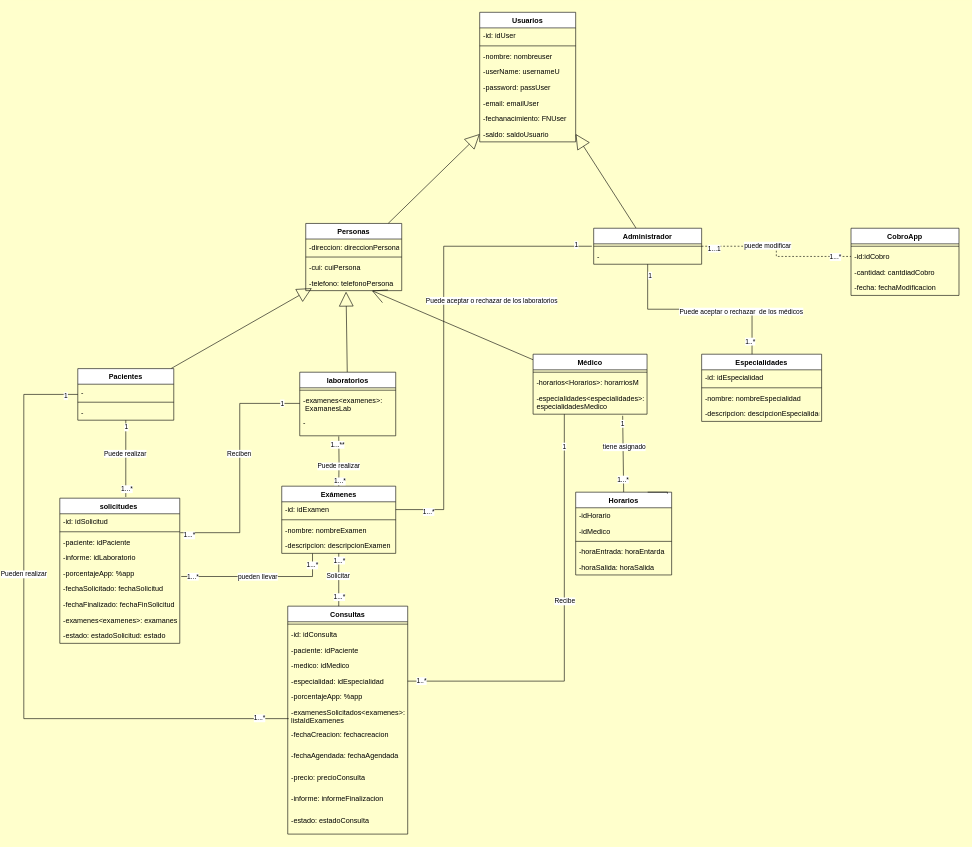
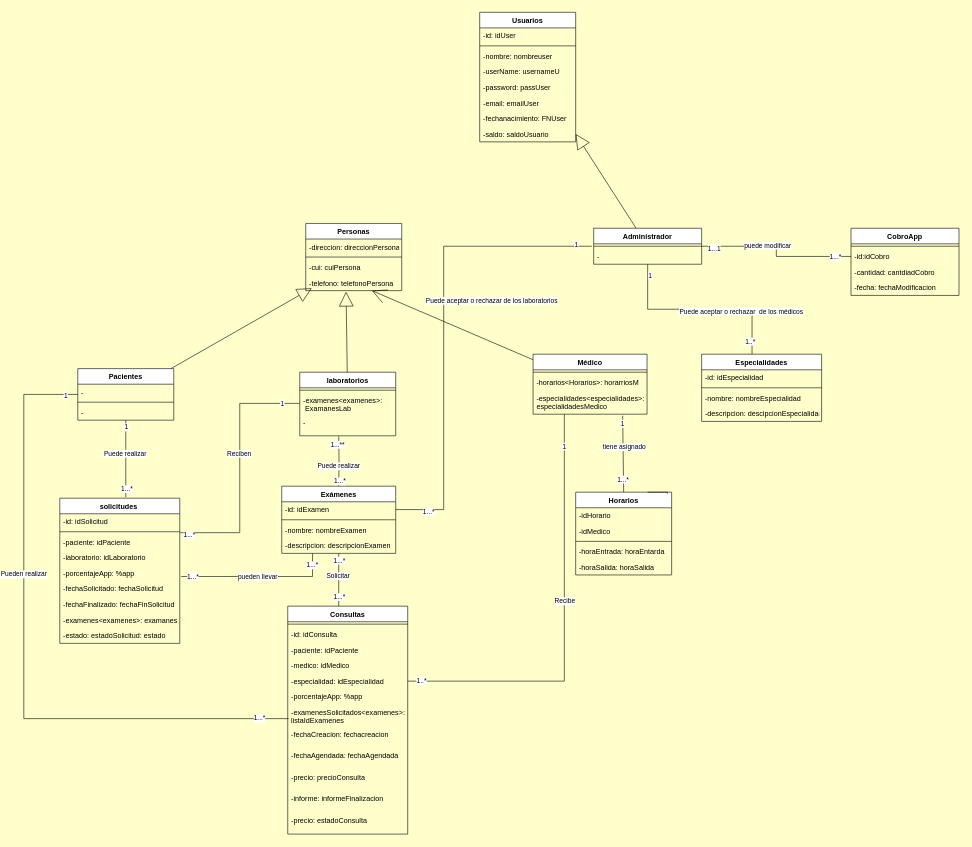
edge "Personas" -> "-saldo: saldoUsuario": removed
edge "Administrador" -- "-id:idCobro": style dashed -> solid
node "-informe: idLaboratorio": label "-informe: idLaboratorio" -> "-laboratorio: idLaboratorio"
node "-estado: estadoConsulta": label "-estado: estadoConsulta" -> "-precio: estadoConsulta"
